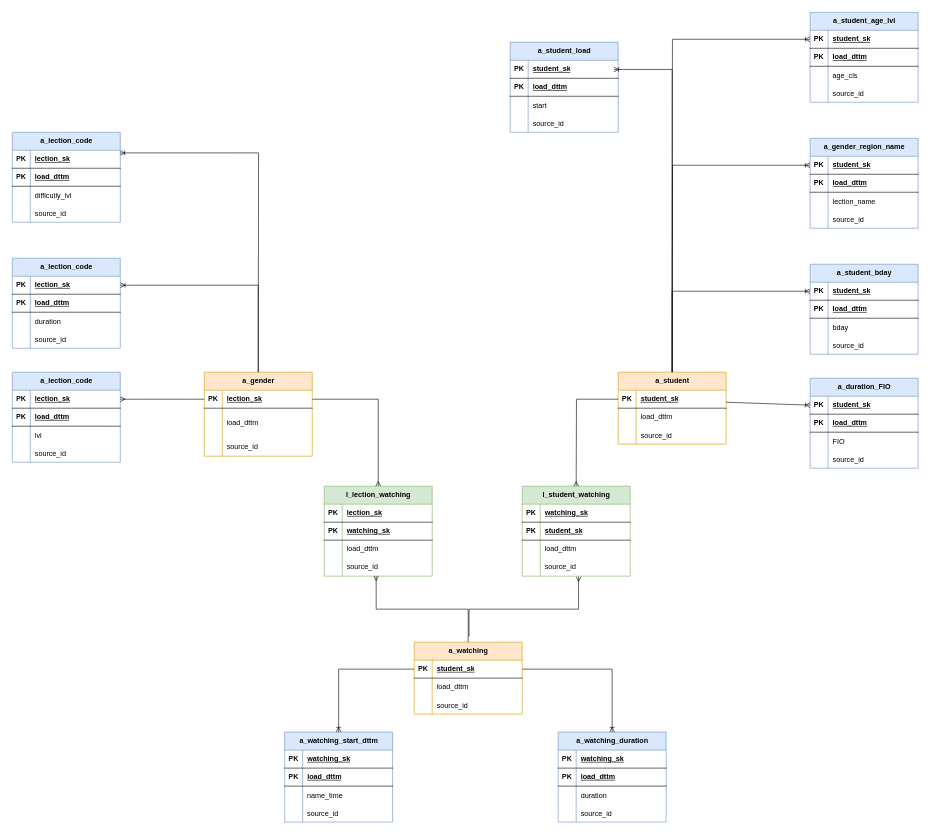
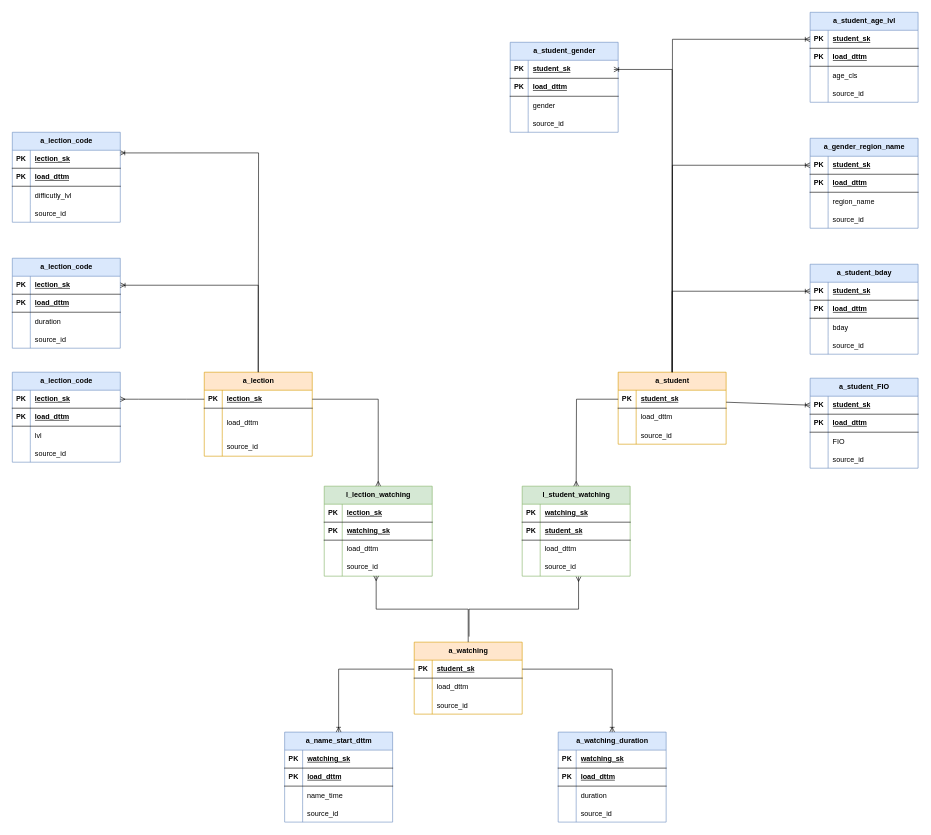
node "a_student_load": label "a_student_load" -> "a_student_gender"
node "start": label "start" -> "gender"
node "lection_name": label "lection_name" -> "region_name"
node "a_gender": label "a_gender" -> "a_lection"
node "a_duration_FIO": label "a_duration_FIO" -> "a_student_FIO"
node "a_watching_start_dttm": label "a_watching_start_dttm" -> "a_name_start_dttm"
